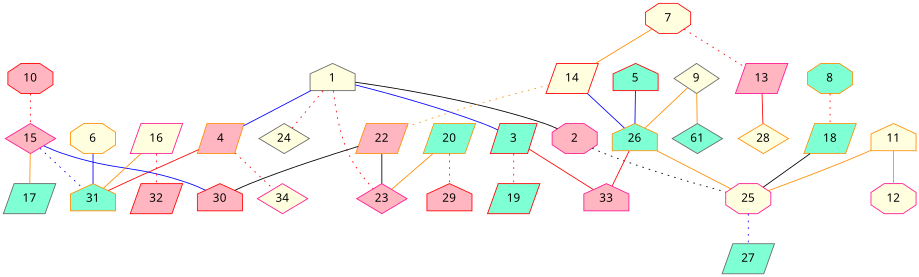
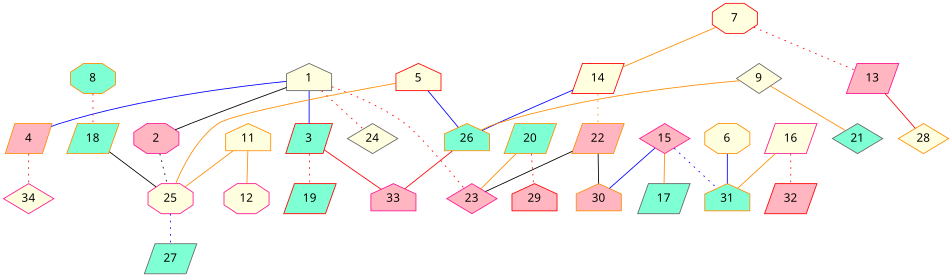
node "10": removed
node "5": fillcolor aquamarine -> lightyellow
node "61": label "61" -> "21"
edge "4" -- "31": removed
edge "26" -- "25": now "5" -- "25"
node "30": color red -> darkorange
